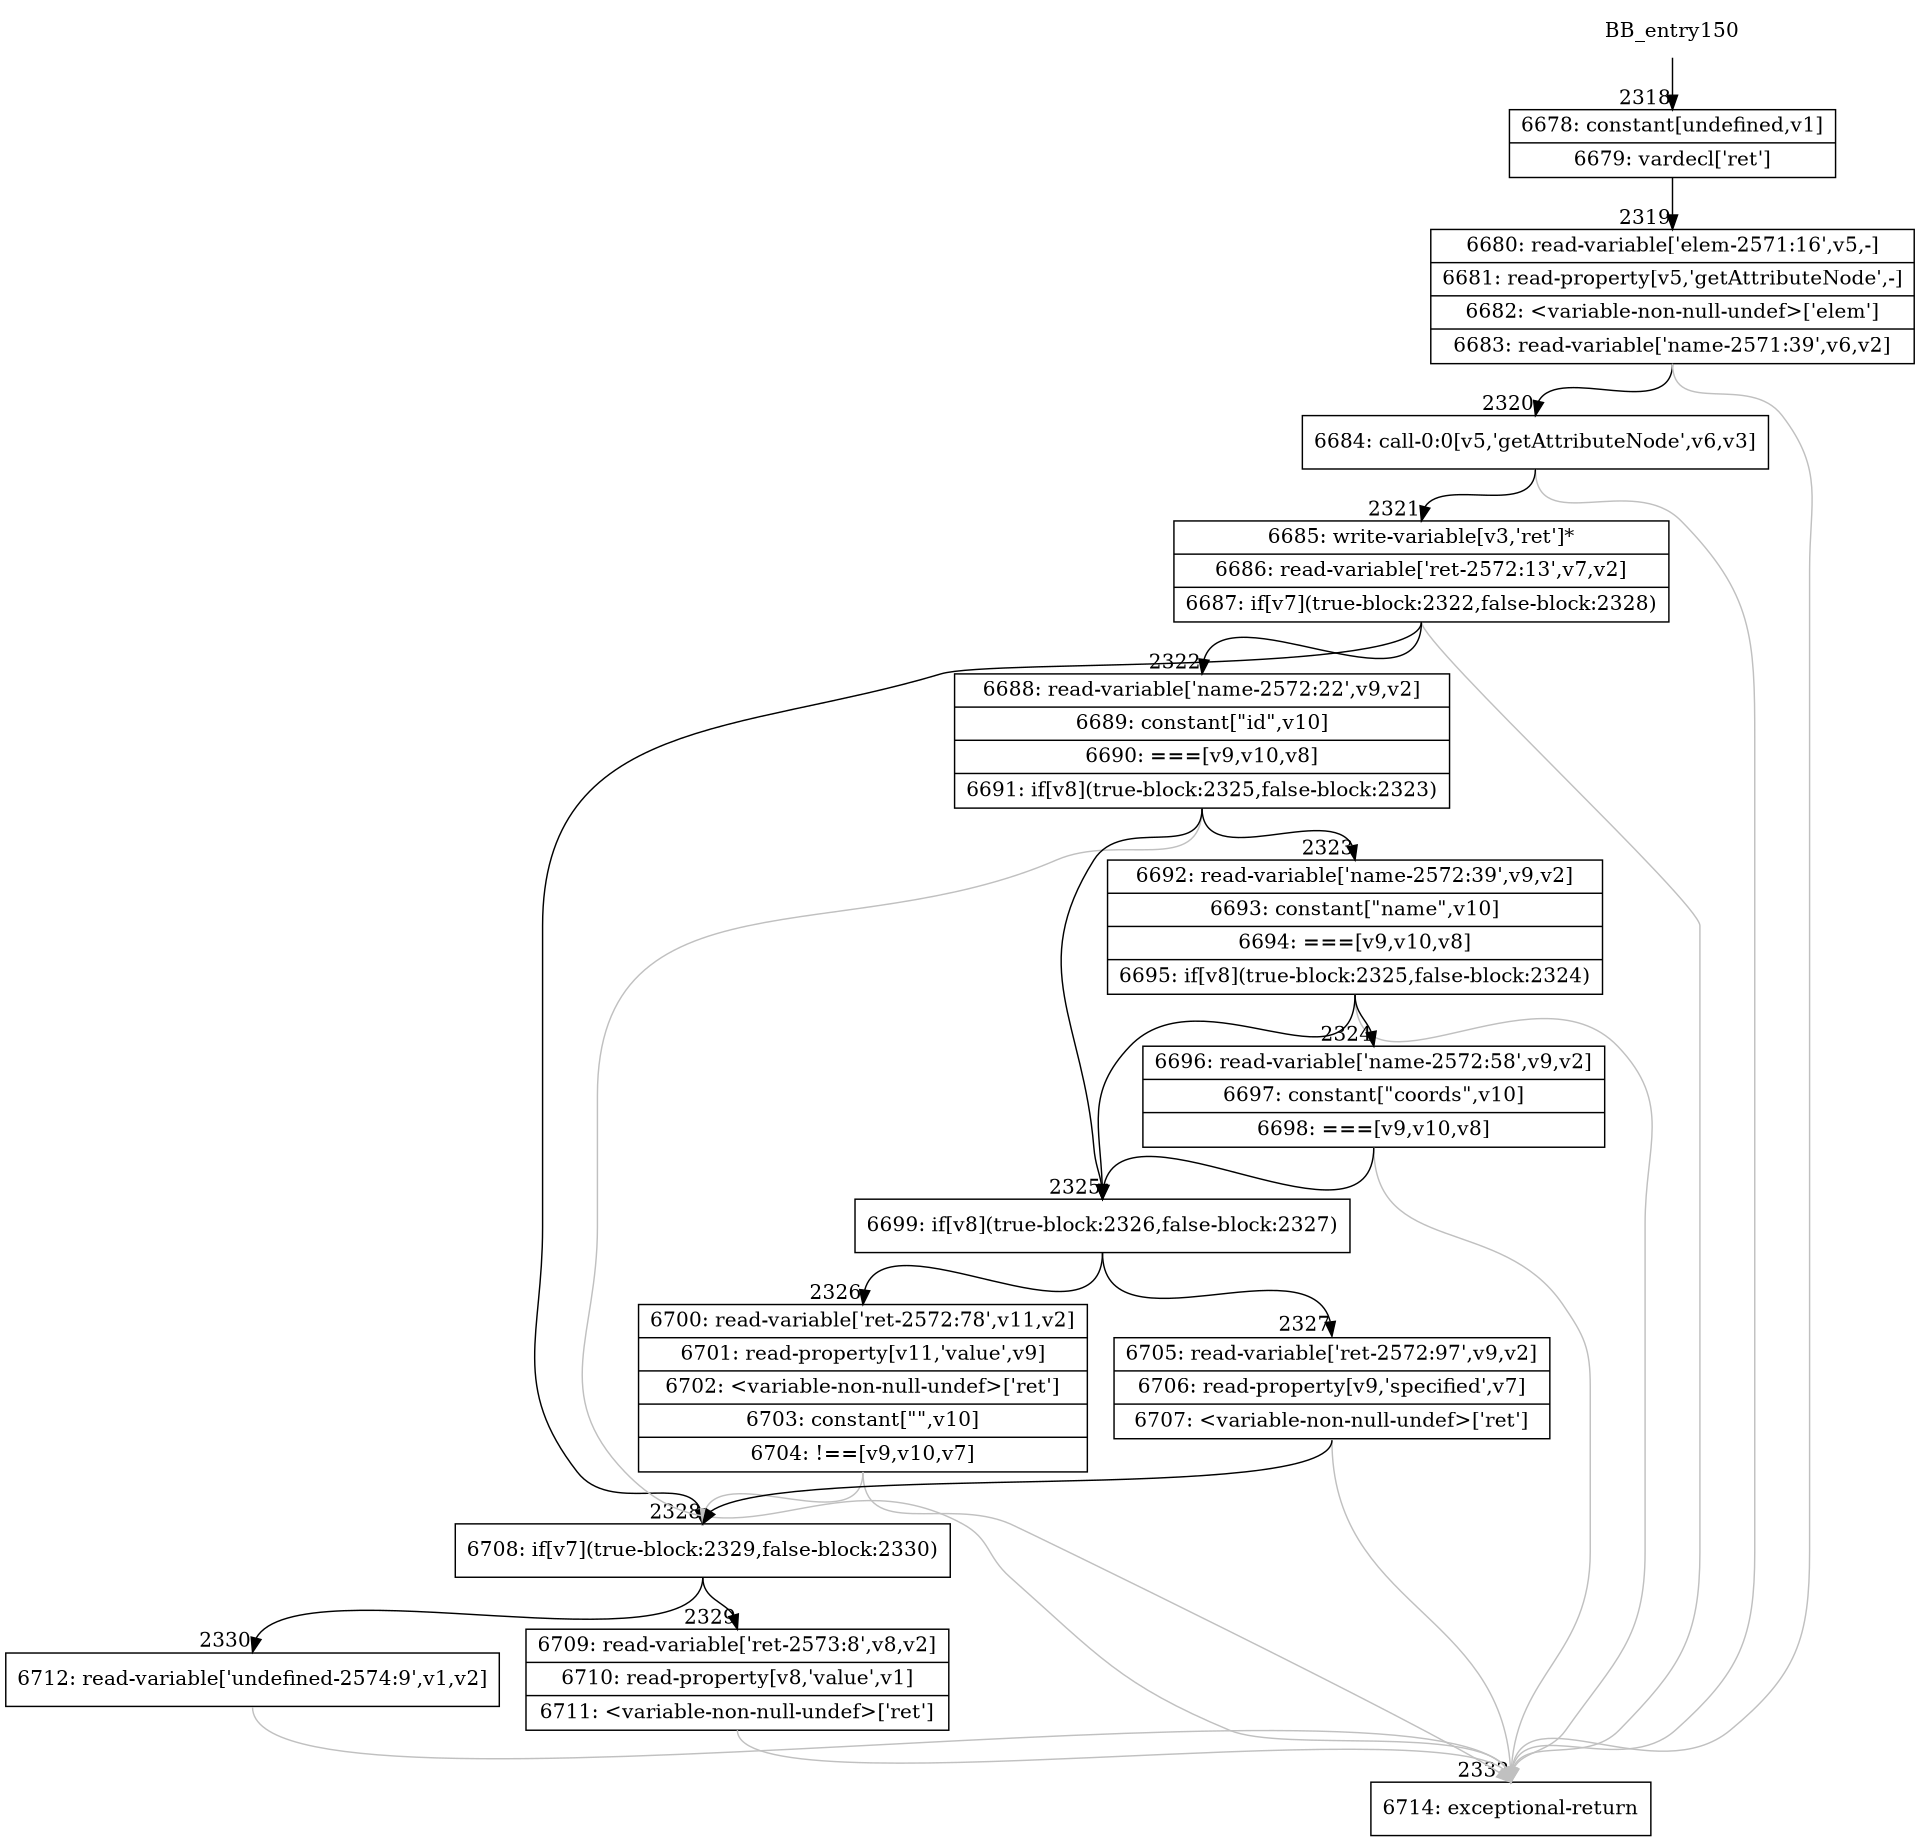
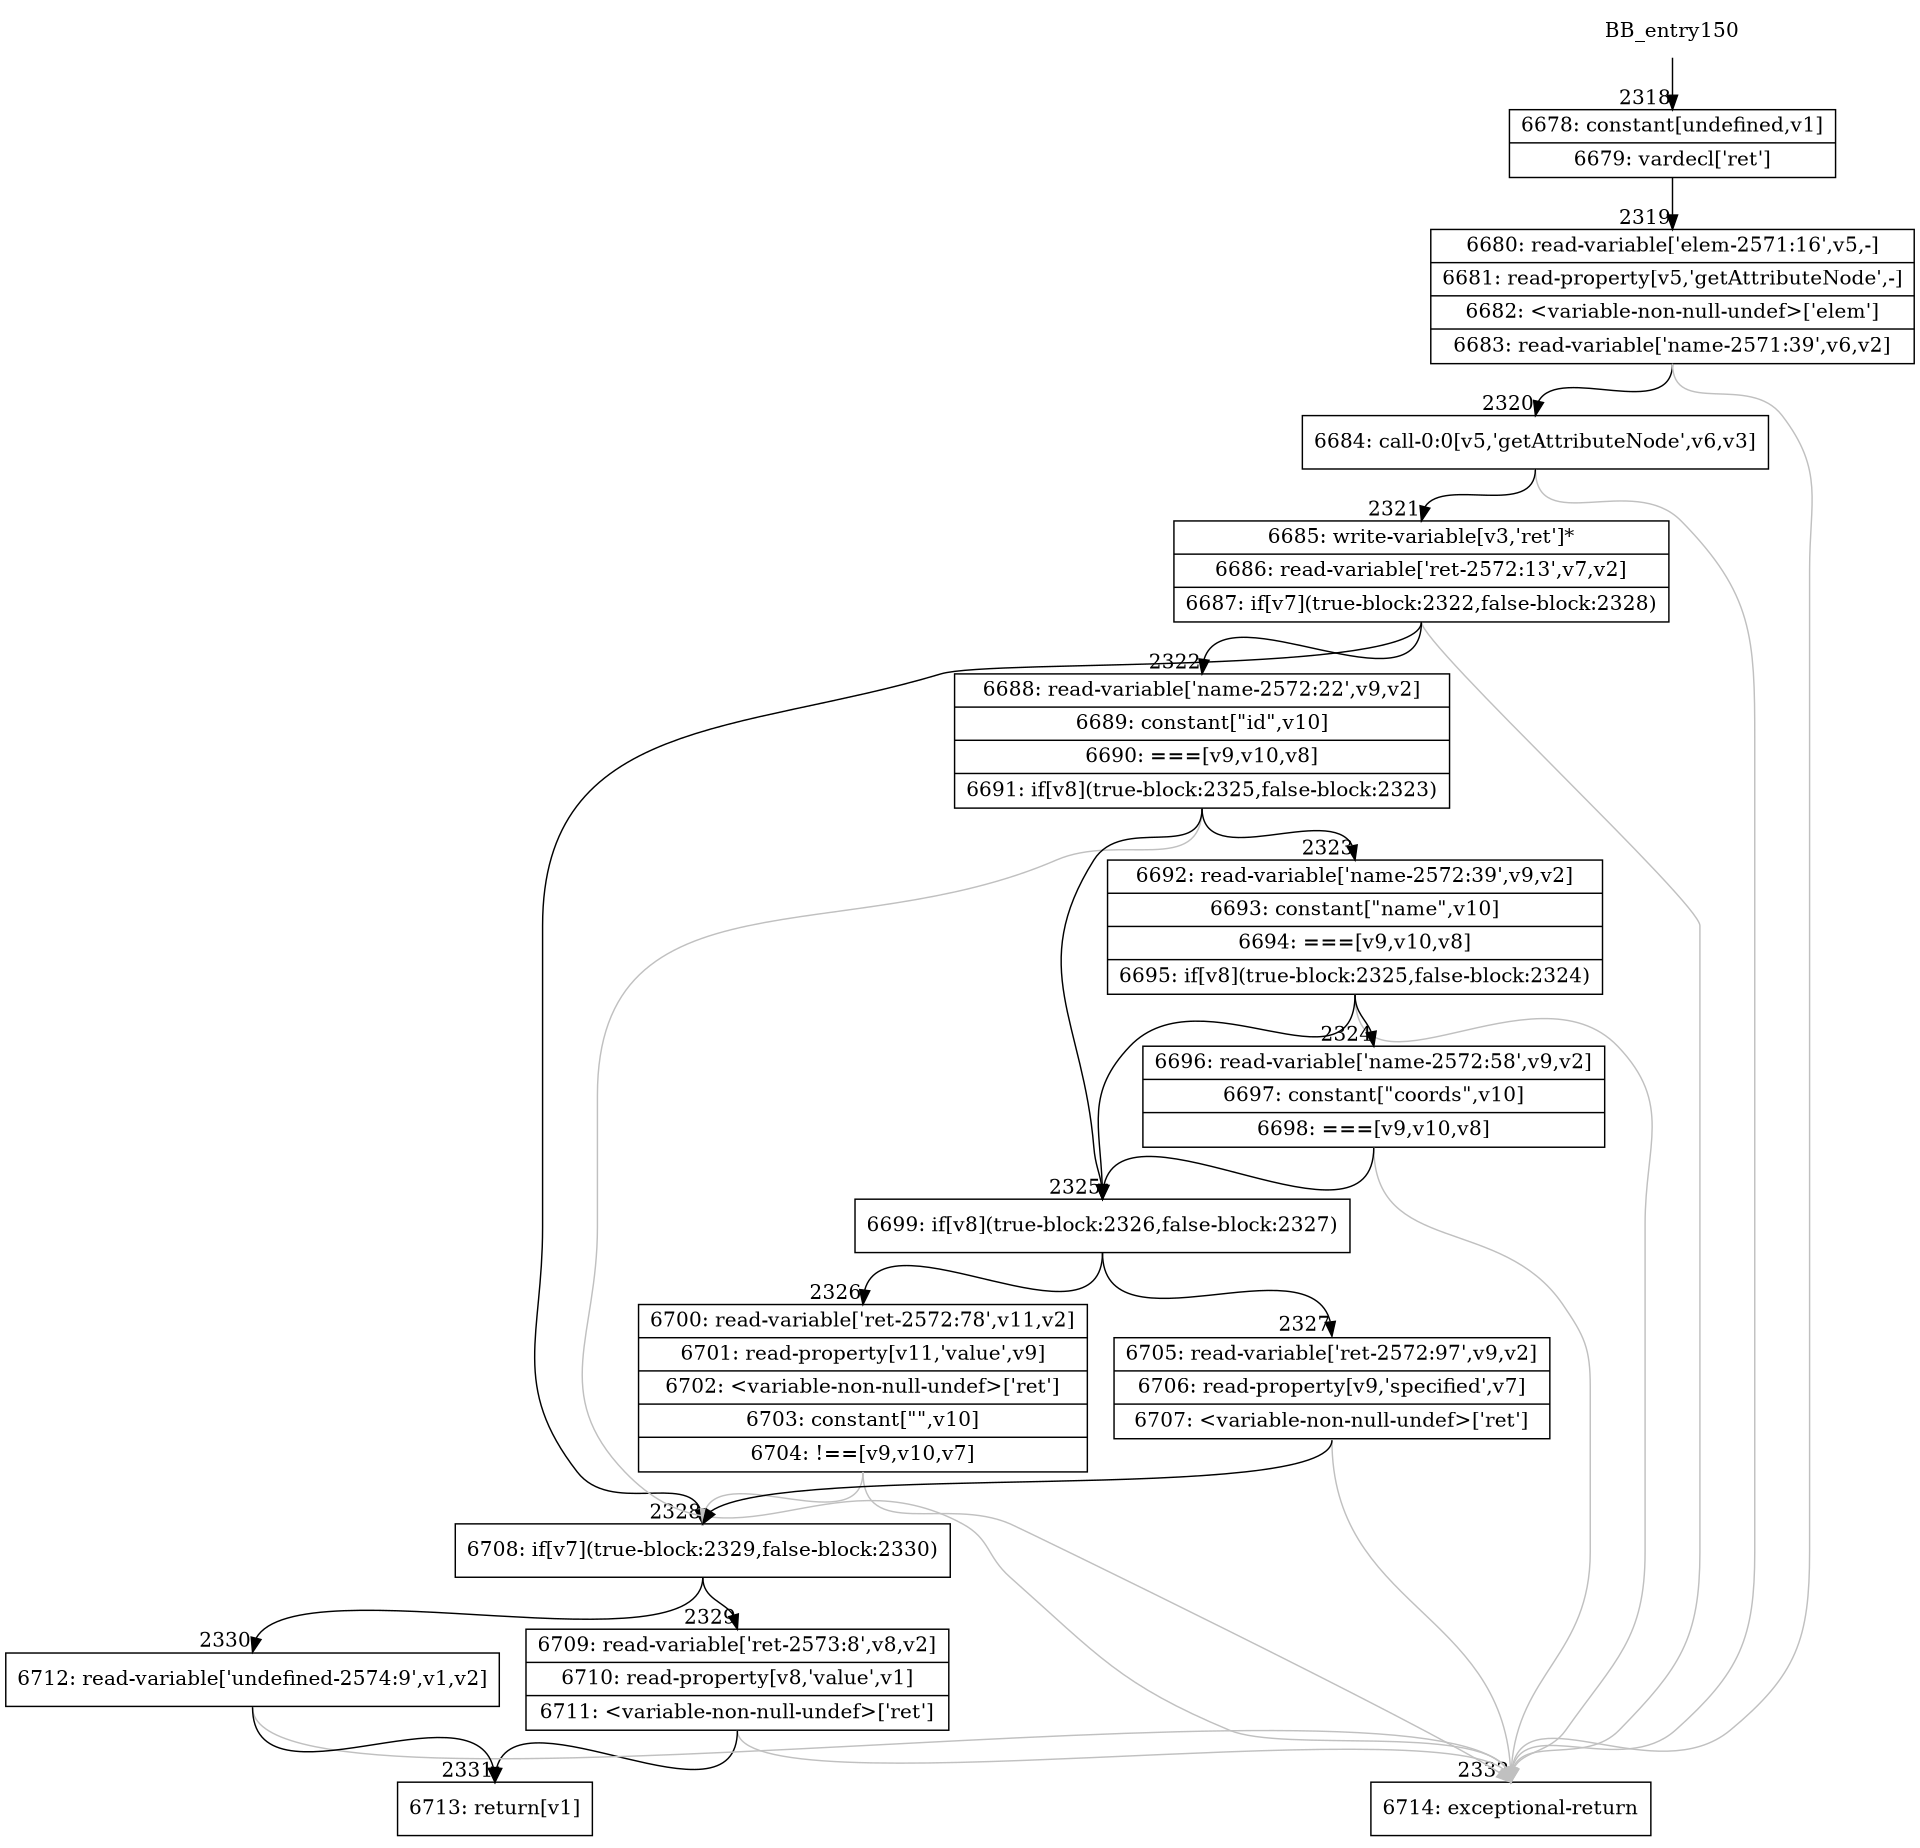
node "6713: return[v1]": added
